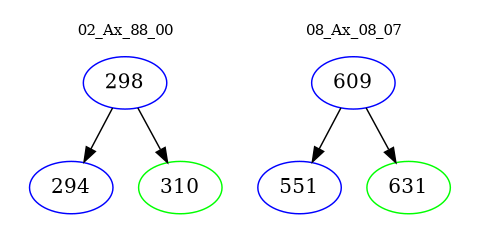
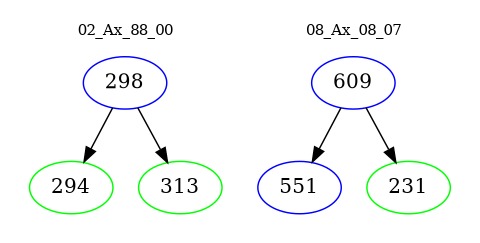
node "294": color blue -> green
node "310": label "310" -> "313"
node "631": label "631" -> "231"
